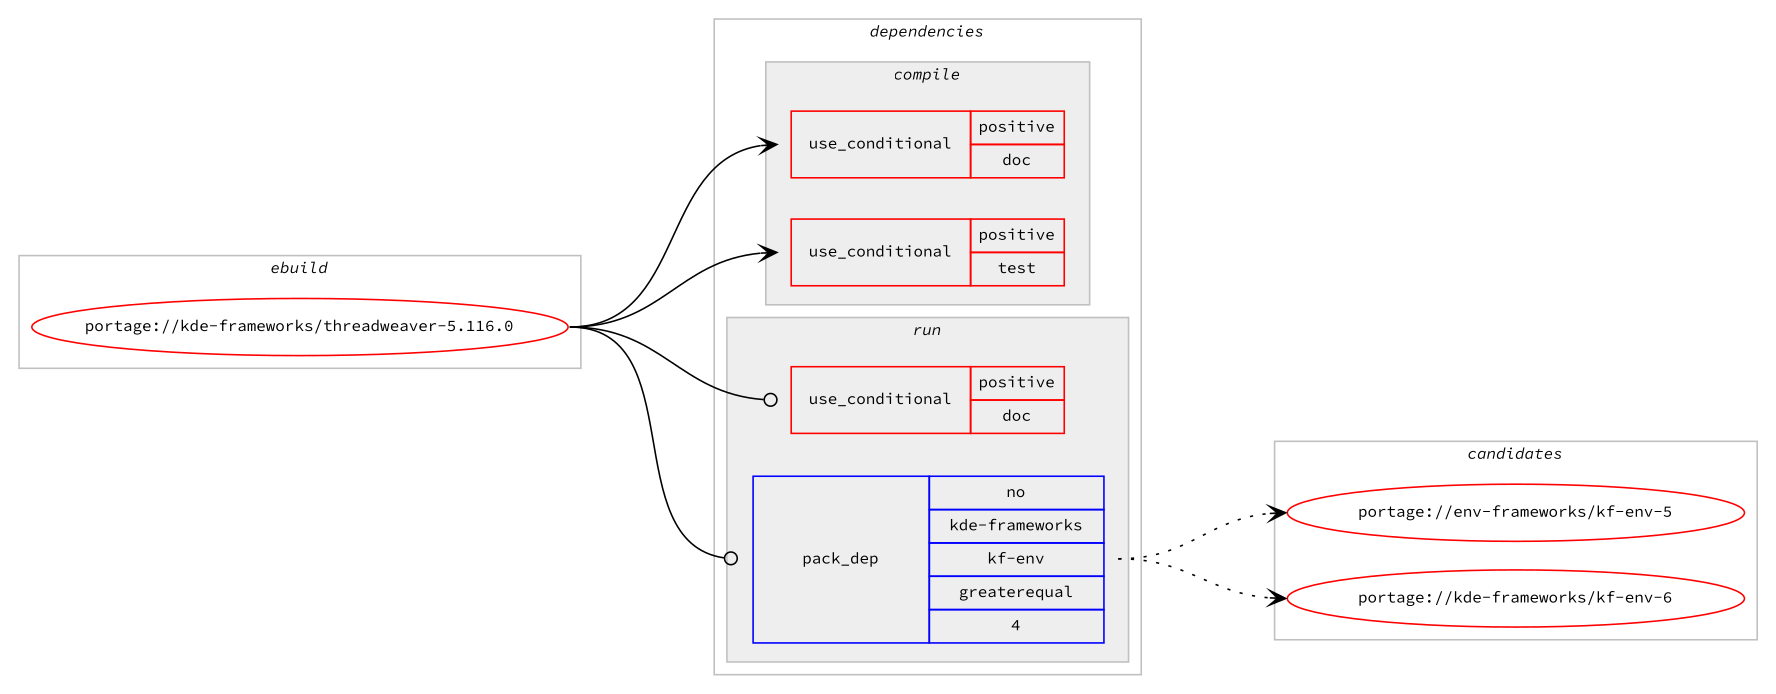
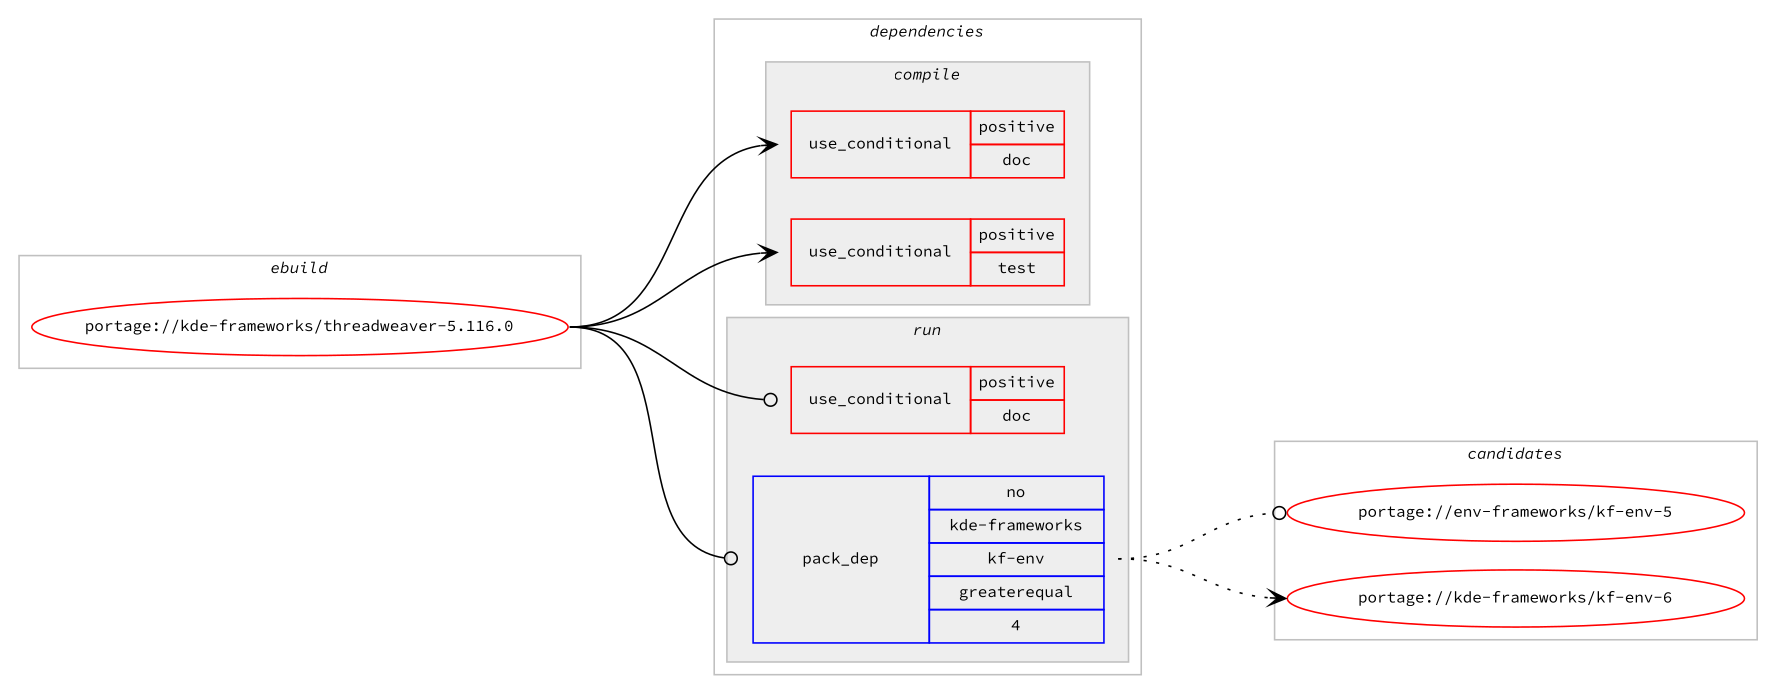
edge "pack_dep" -> "portage://env-frameworks/kf-env-5": arrowhead vee -> odot
